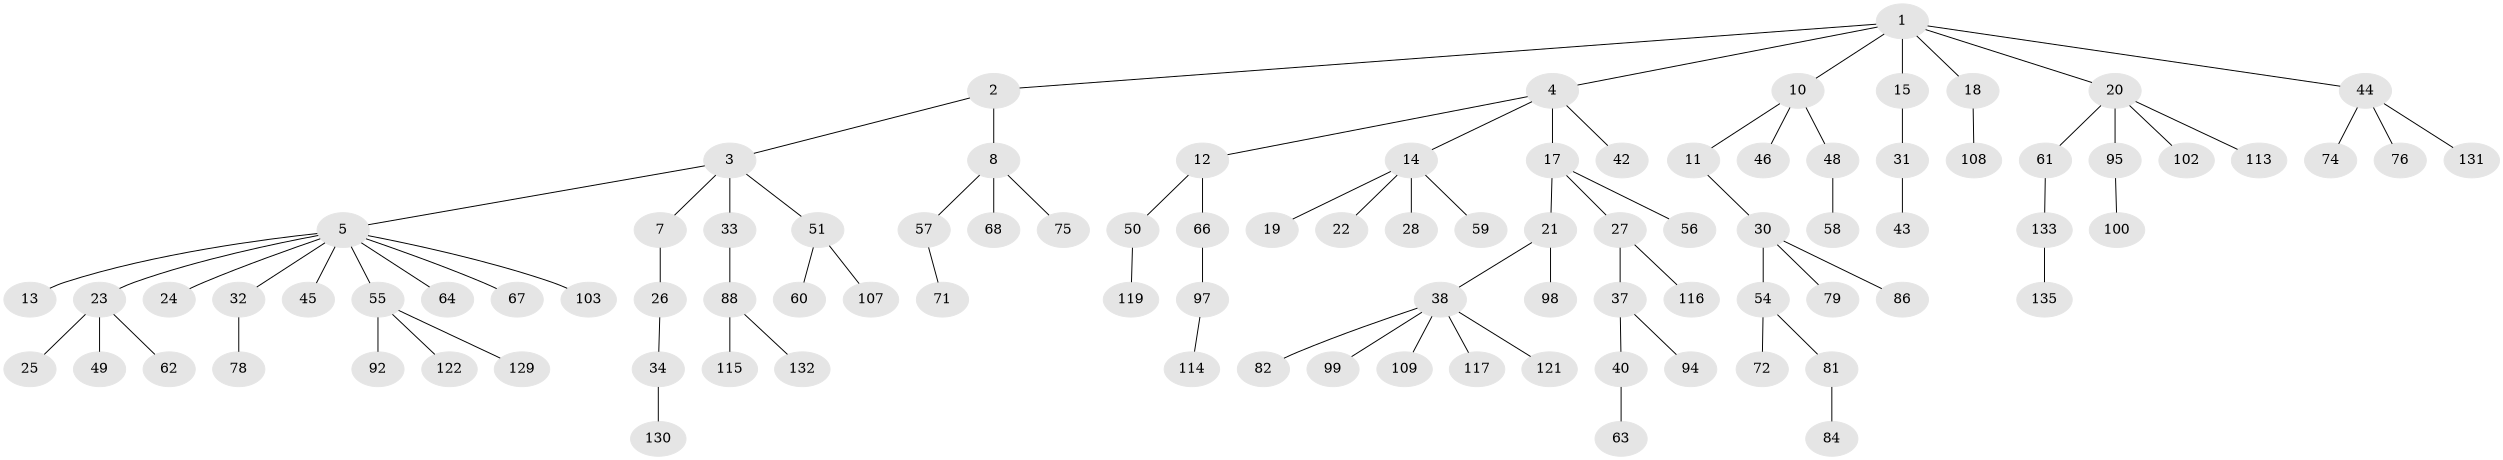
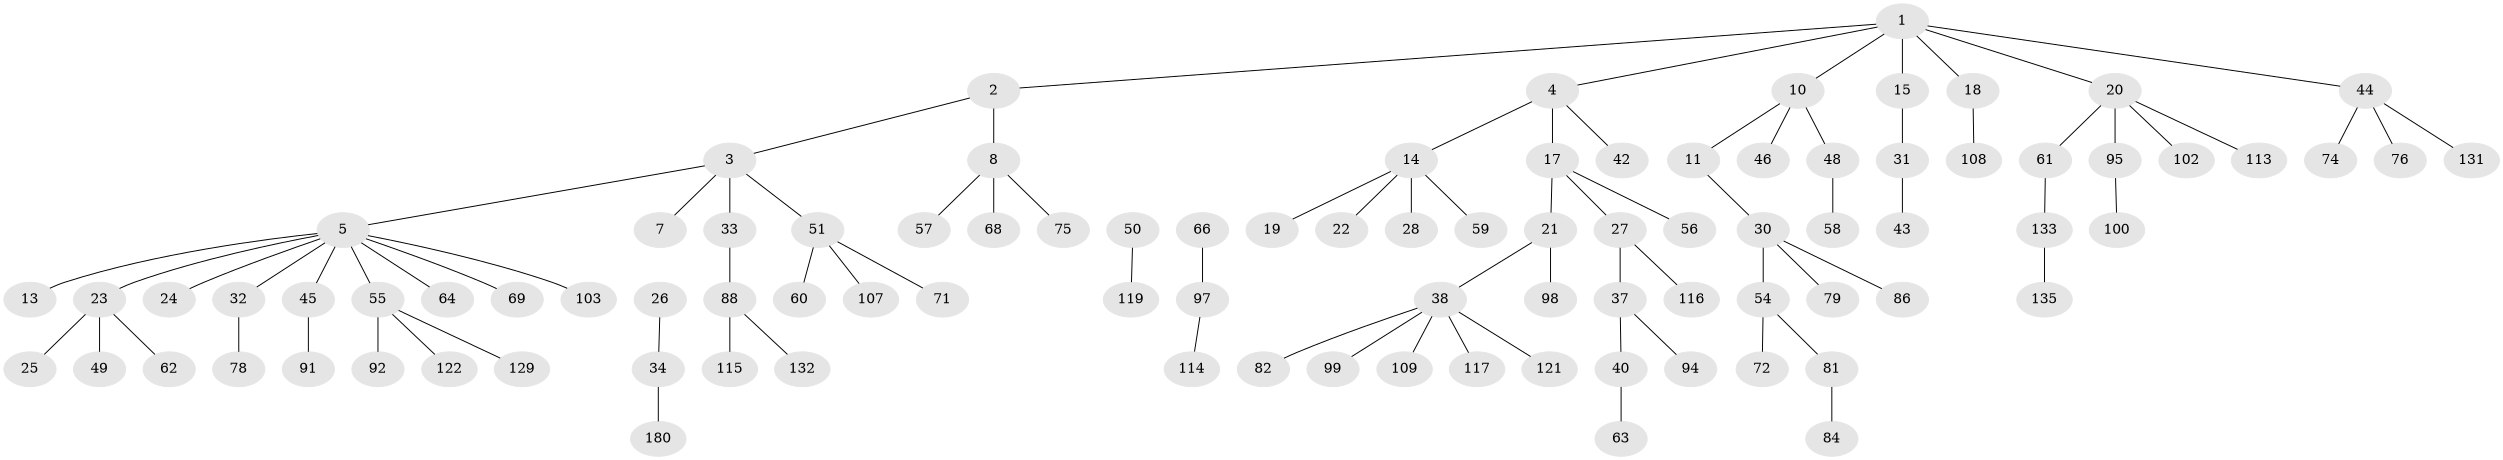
node "12": removed
edge "7" -- "26": removed
edge "57" -- "71": now "51" -- "71"
node "67": label "67" -> "69"
node "91": added
node "130": label "130" -> "180"
